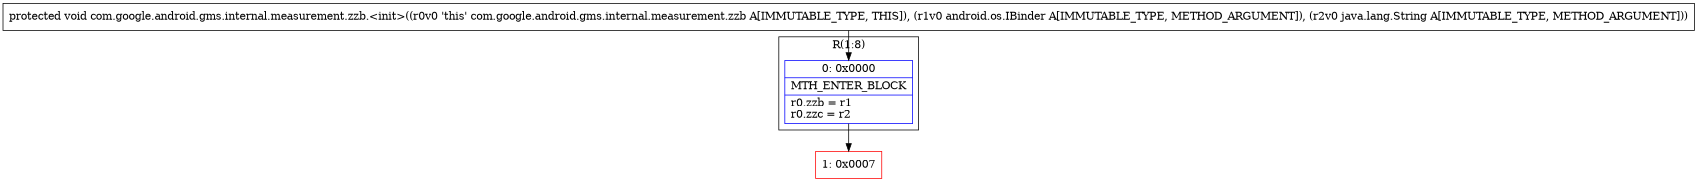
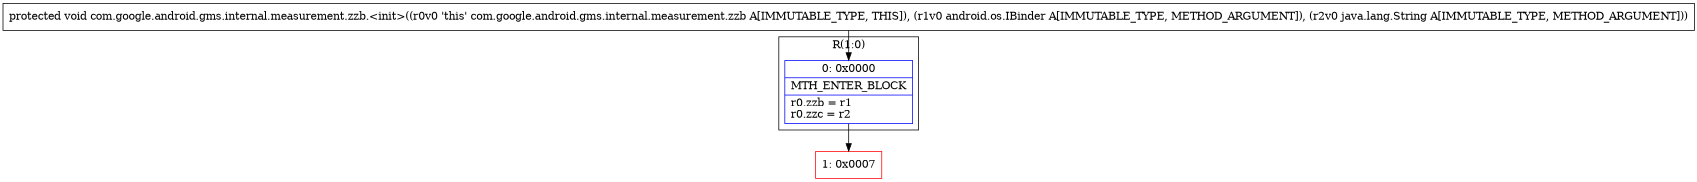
cluster "R(1:8)": label "R(1:8)" -> "R(1:0)"
